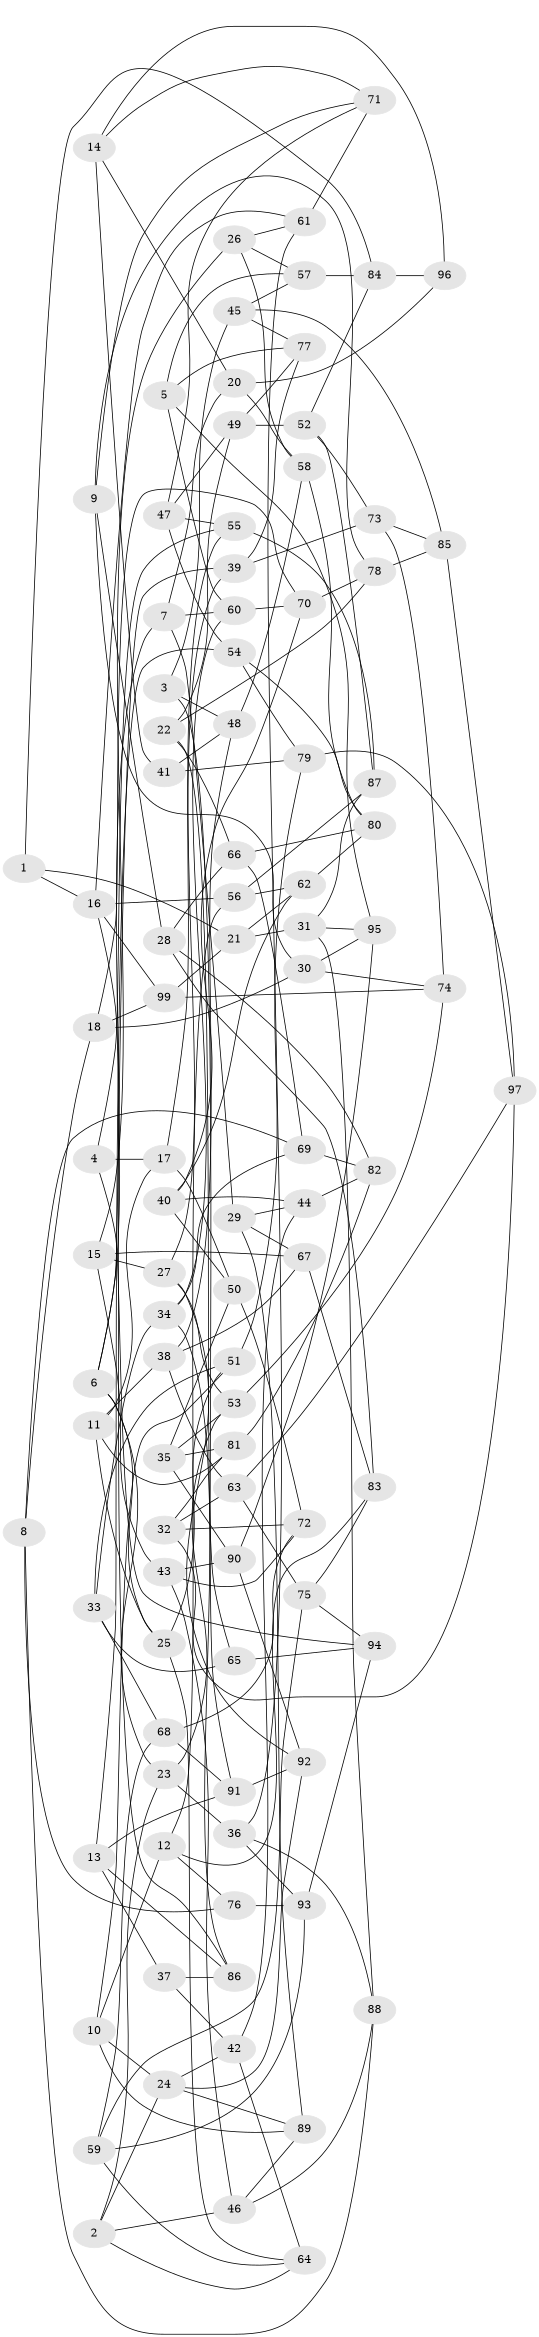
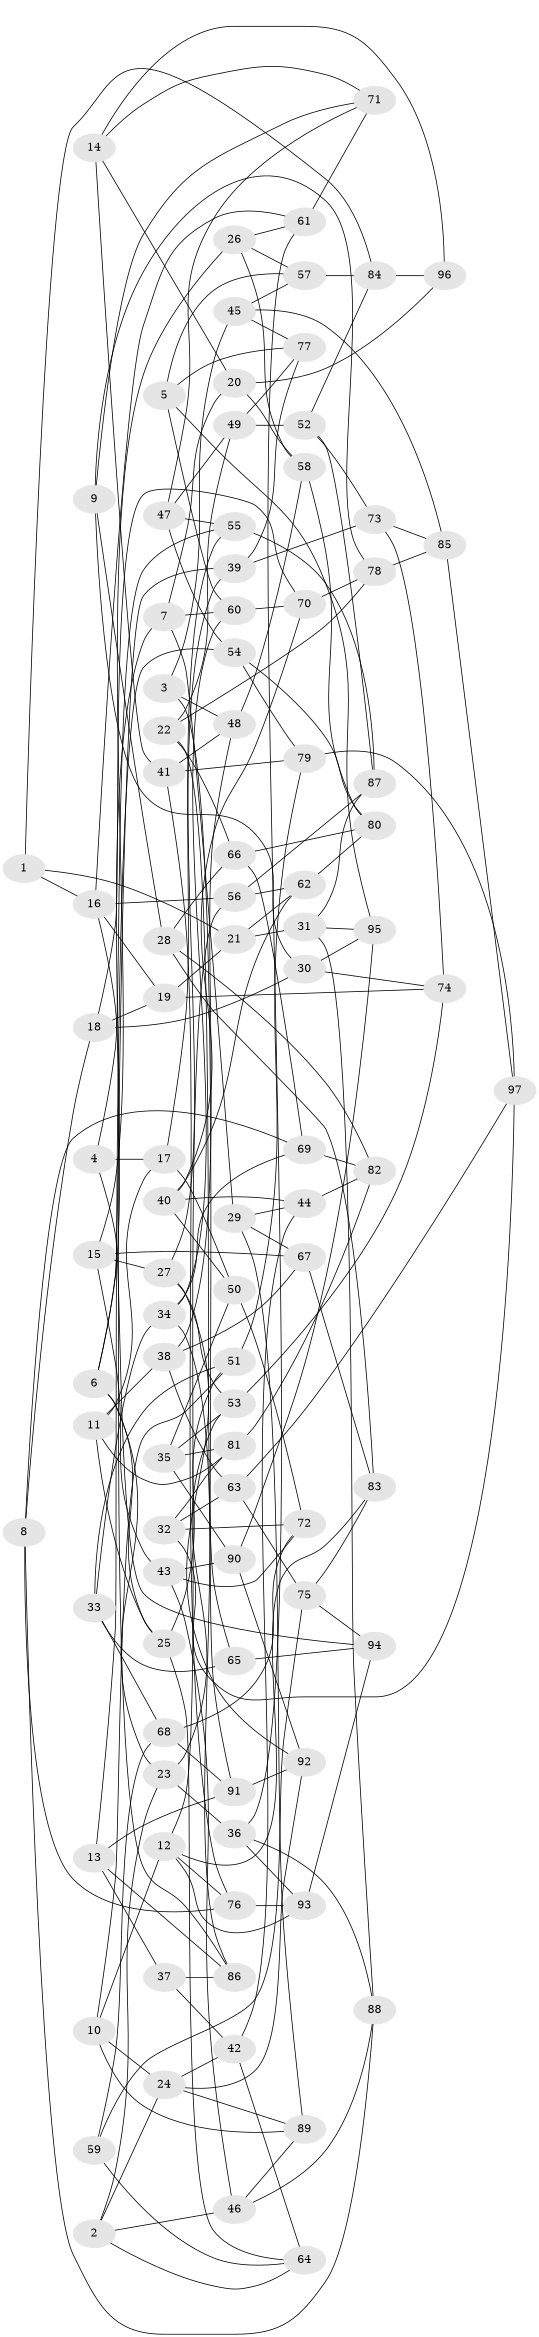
node "99": label "99" -> "19"
edge "41" -- "76": added
edge "93" -- "59": now "93" -- "12"
